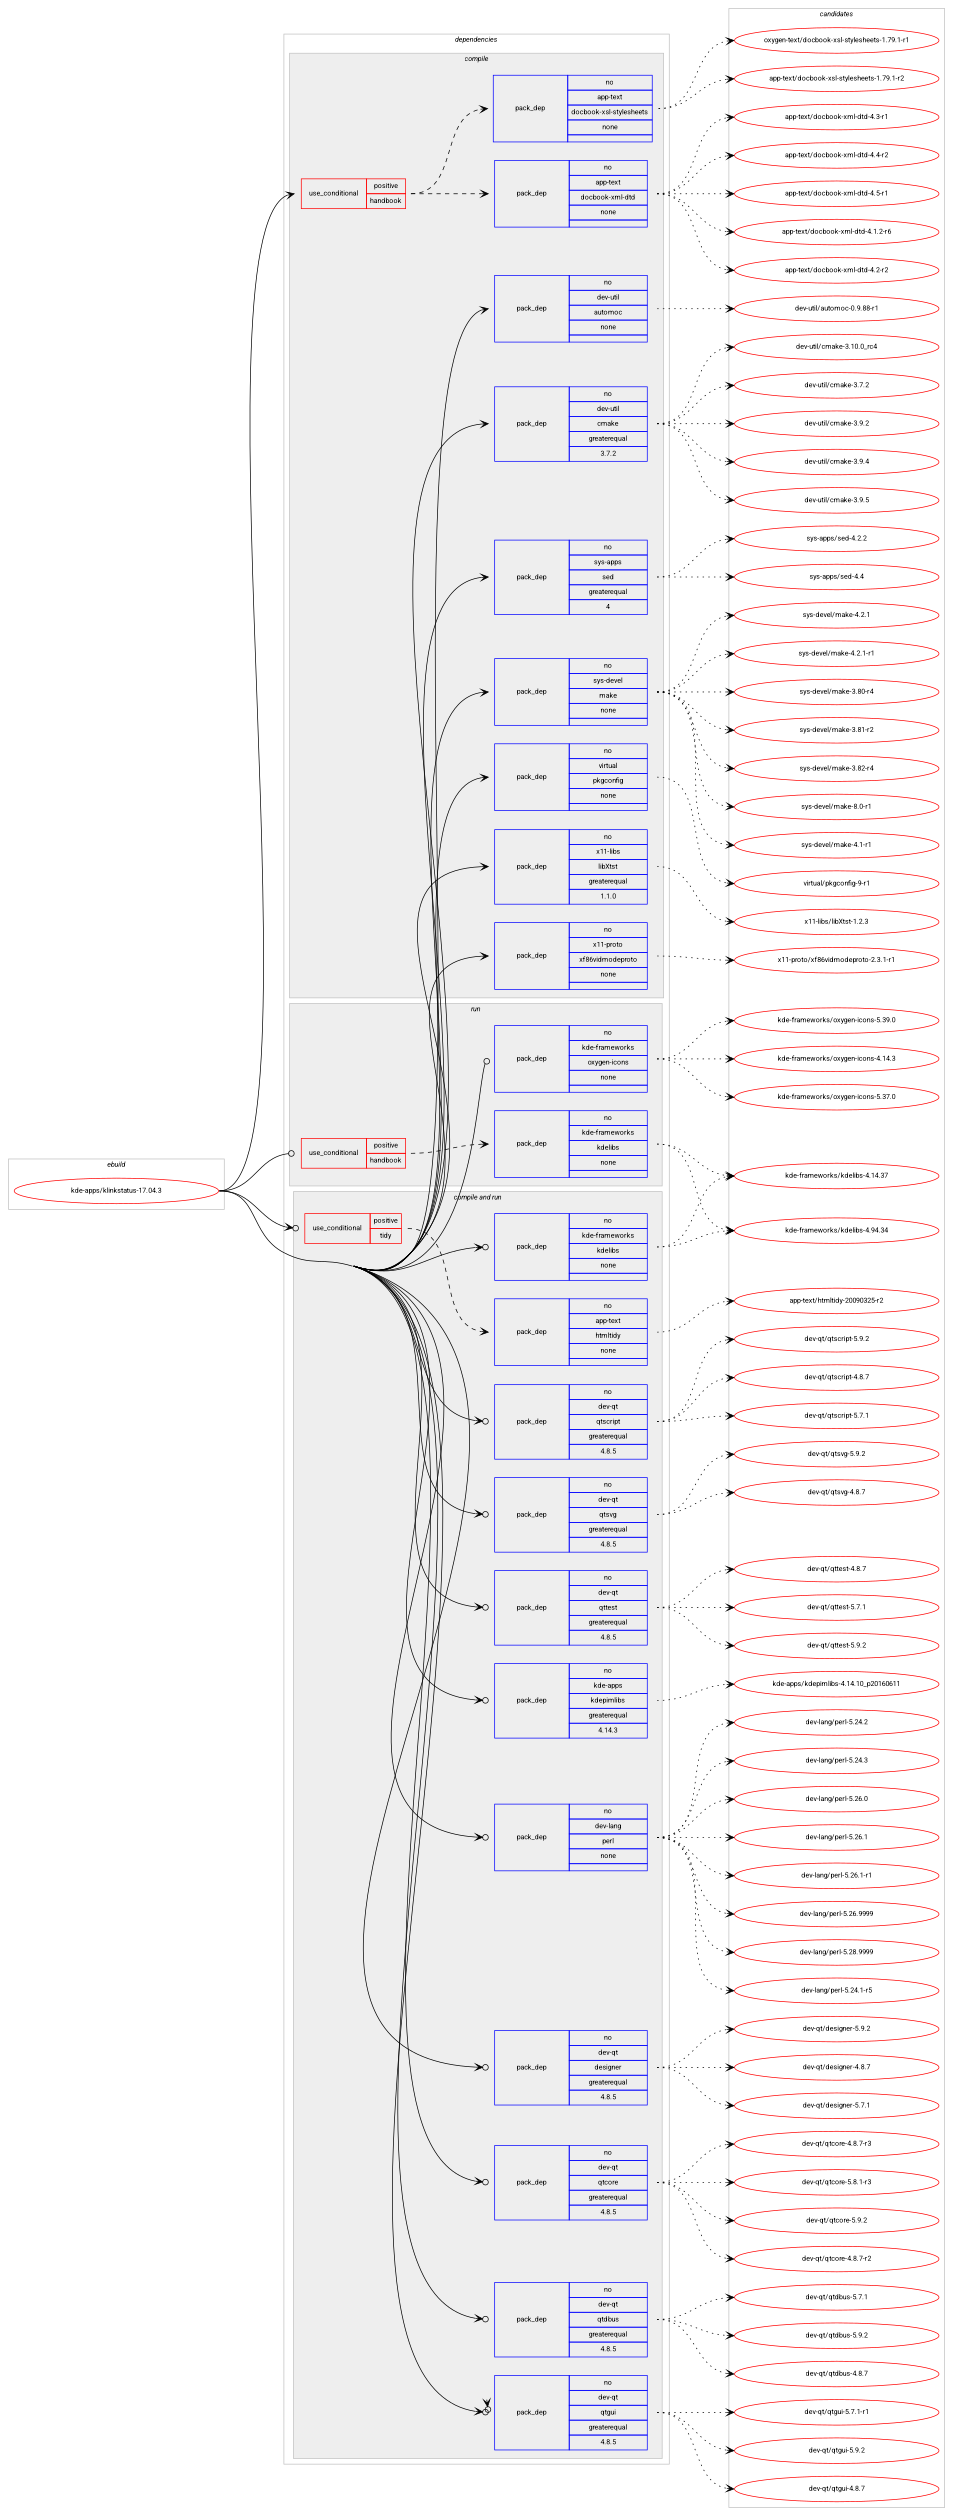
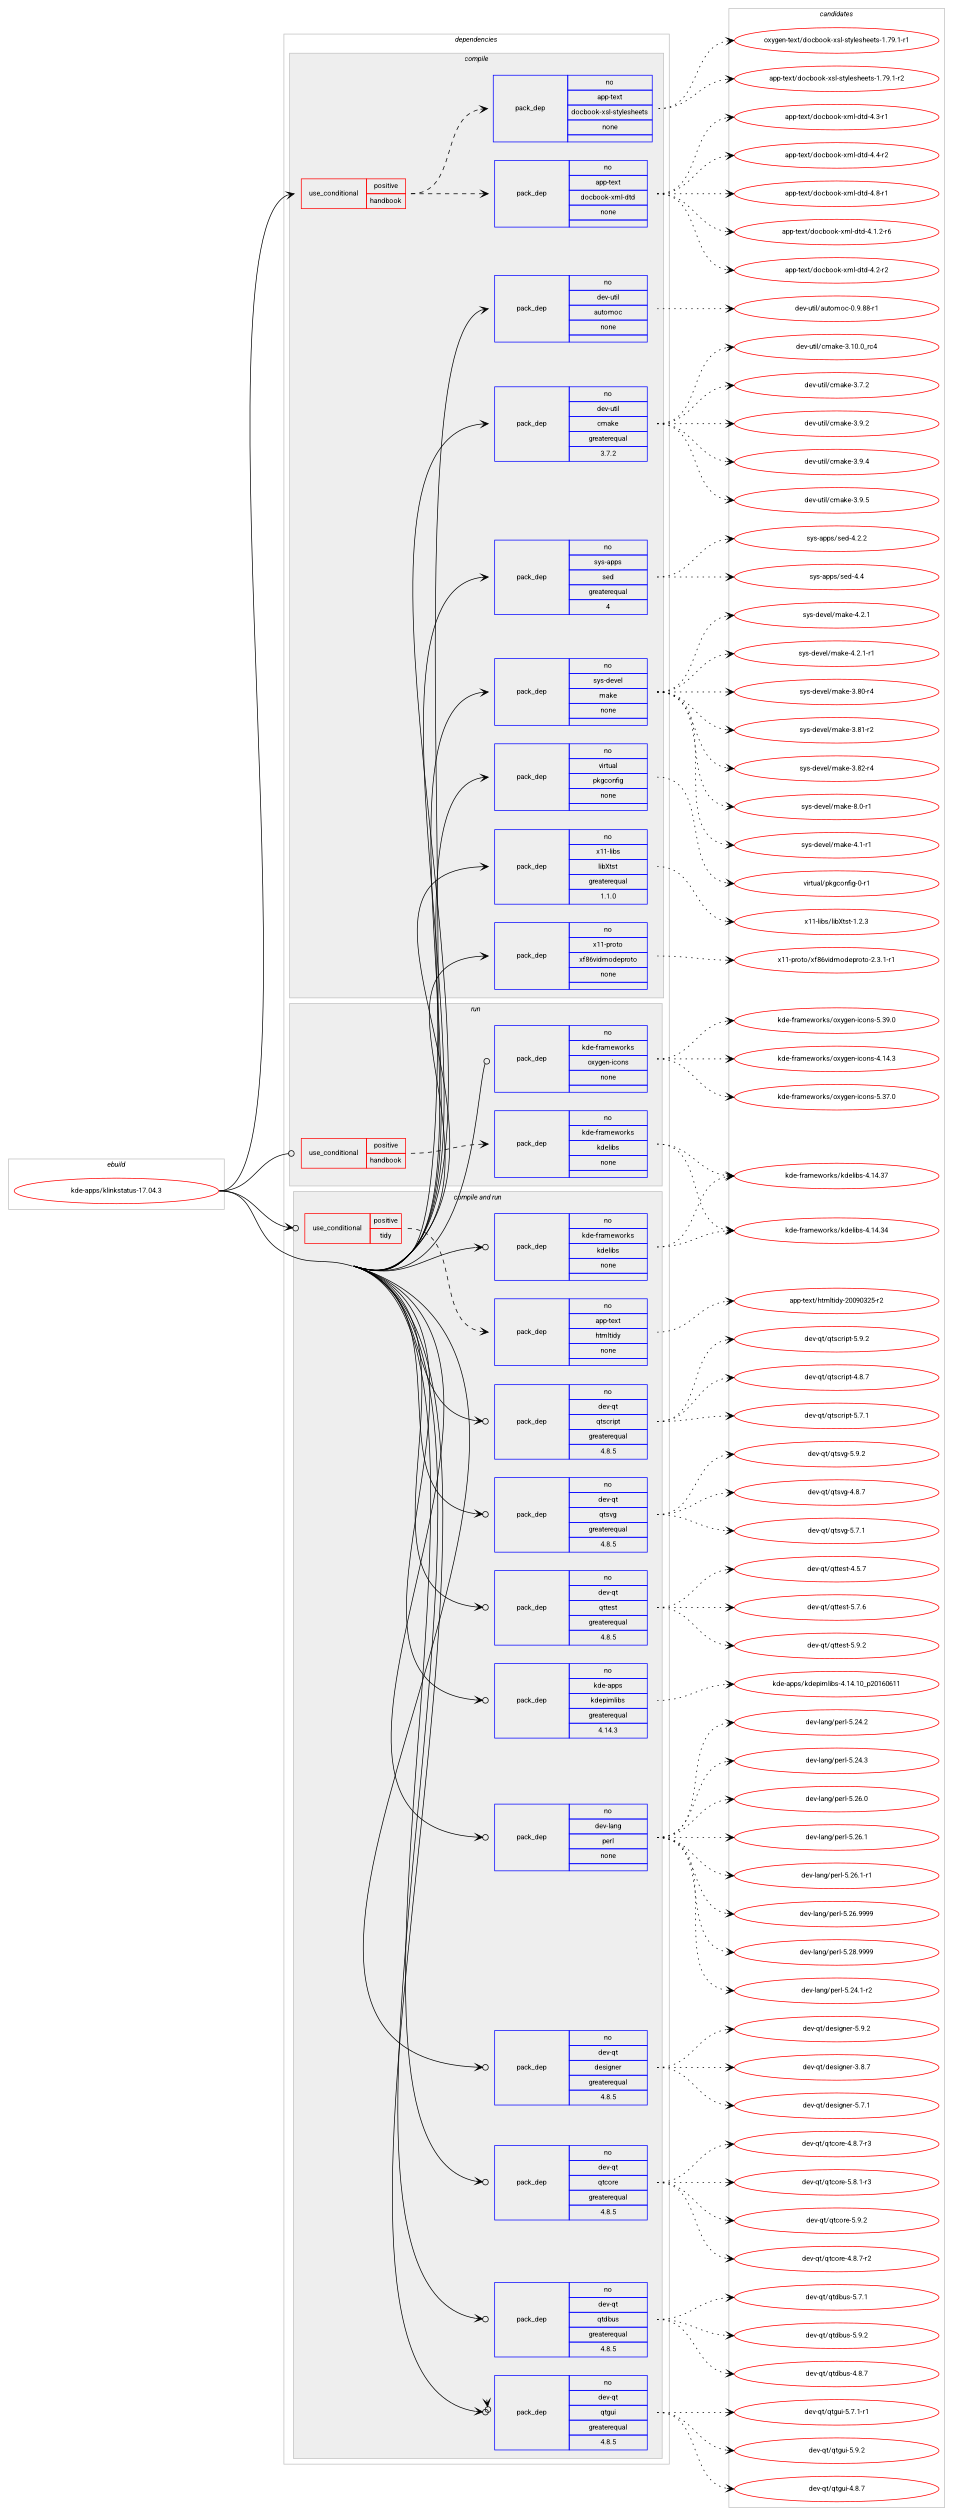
node "app-text/docbook-xml-dtd-4.5-r1": label "app-text/docbook-xml-dtd-4.5-r1" -> "app-text/docbook-xml-dtd-4.8-r1"
node "virtual/pkgconfig-9-r1": label "virtual/pkgconfig-9-r1" -> "virtual/pkgconfig-0-r1"
node "kde-frameworks/kdelibs-4.94.34": label "kde-frameworks/kdelibs-4.94.34" -> "kde-frameworks/kdelibs-4.14.34"
node "dev-qt/qtsvg-5.7.1": added
node "dev-qt/qttest-4.8.7": label "dev-qt/qttest-4.8.7" -> "dev-qt/qttest-4.5.7"
node "dev-qt/qttest-5.7.1": label "dev-qt/qttest-5.7.1" -> "dev-qt/qttest-5.7.6"
node "dev-lang/perl-5.24.1-r5": label "dev-lang/perl-5.24.1-r5" -> "dev-lang/perl-5.24.1-r2"
node "dev-qt/designer-4.8.7": label "dev-qt/designer-4.8.7" -> "dev-qt/designer-3.8.7"
